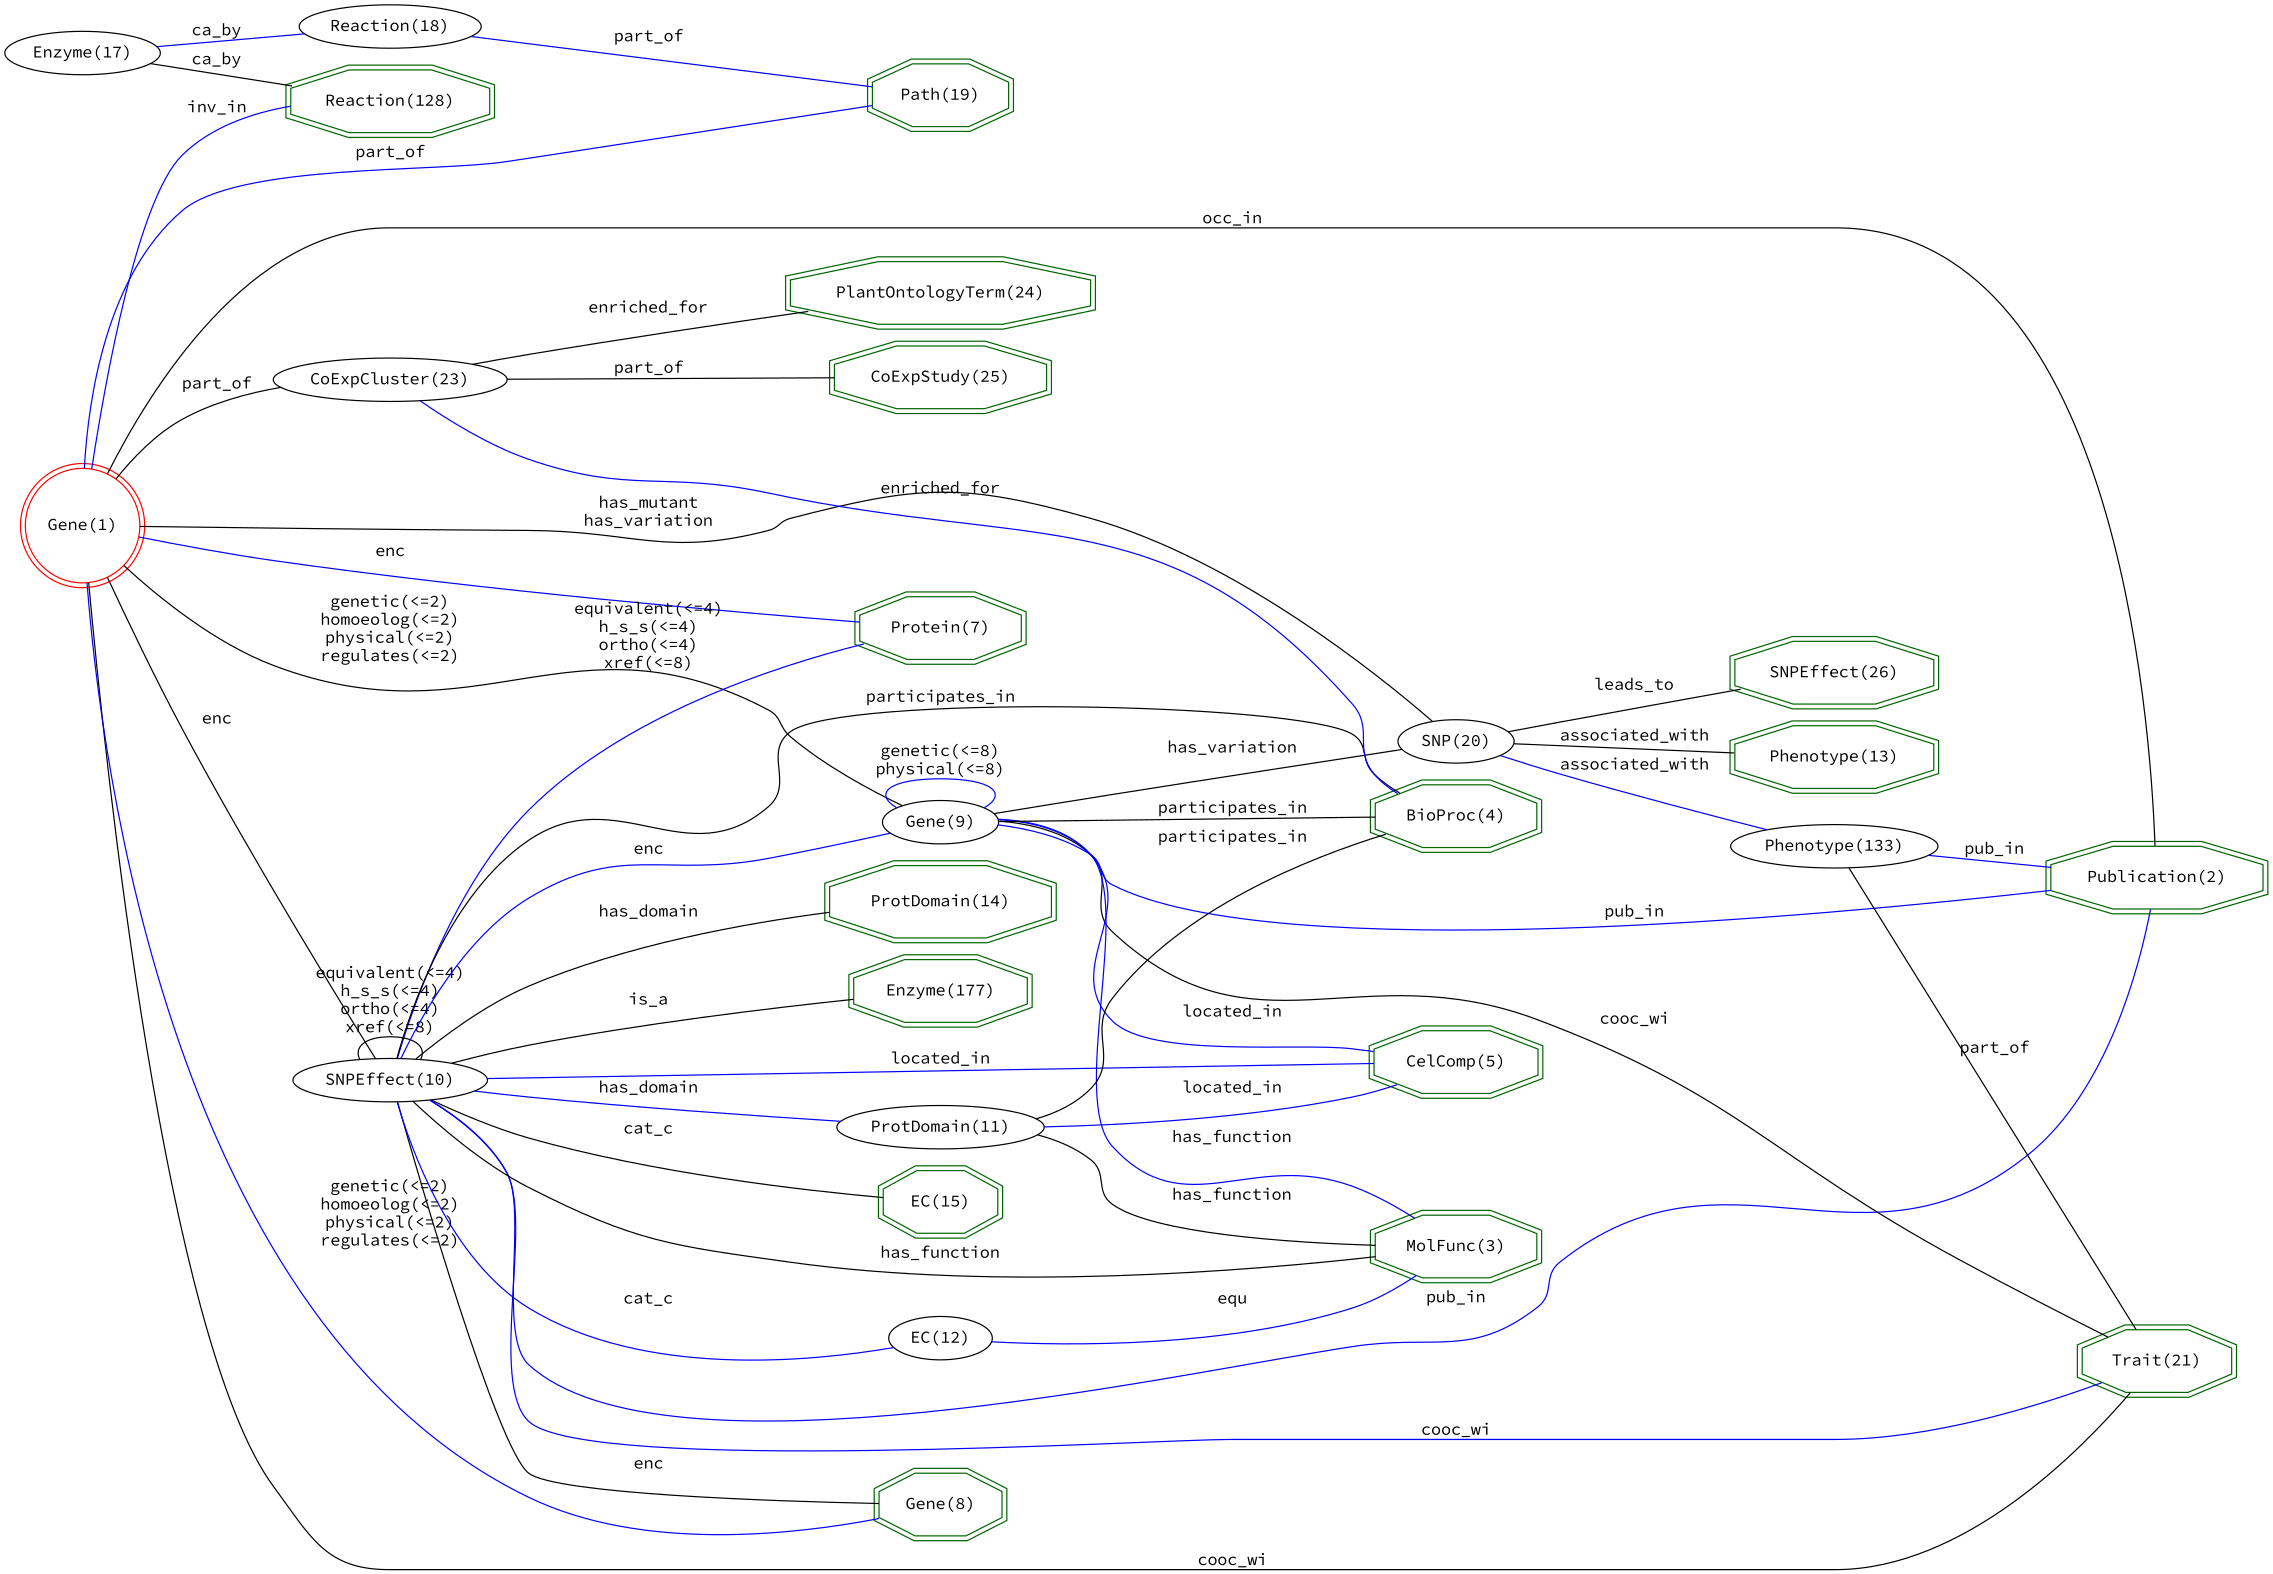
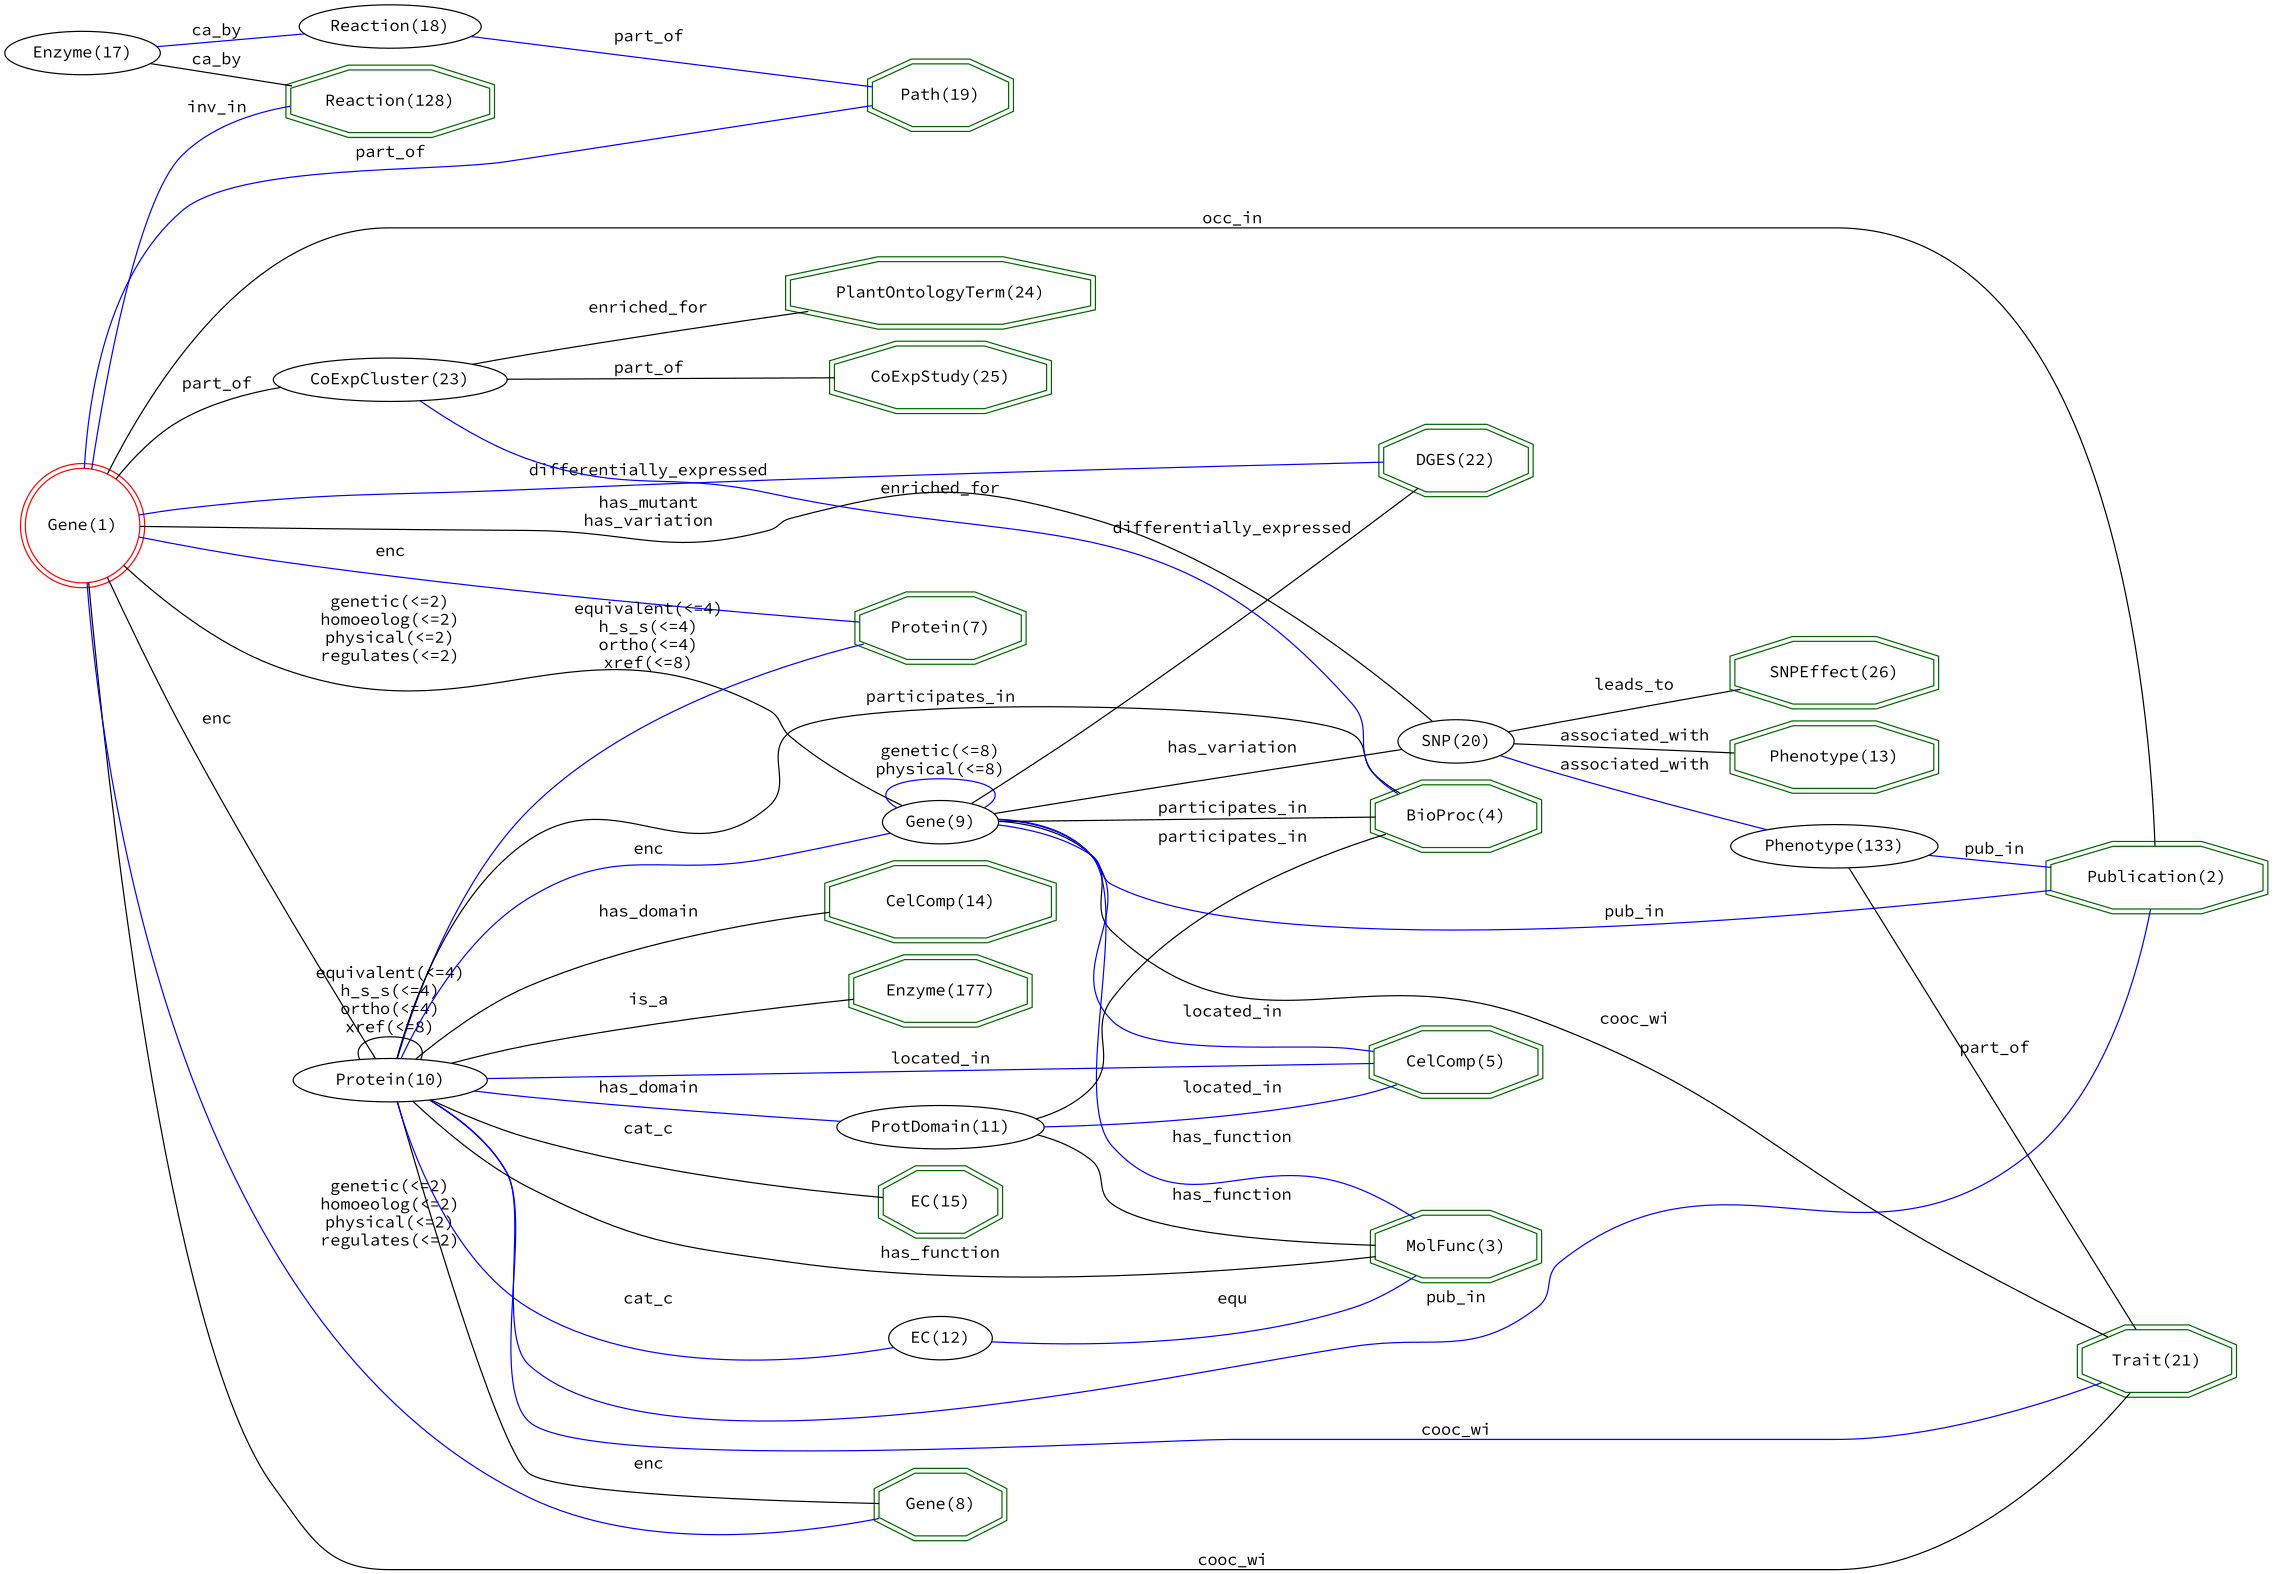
node "DGES(22)": added
node "ProtDomain(14)": label "ProtDomain(14)" -> "CelComp(14)"
node "SNPEffect(10)": label "SNPEffect(10)" -> "Protein(10)"
